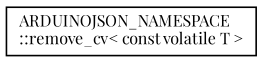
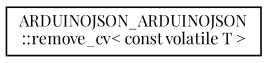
node "ARDUINOJSON_NAMESPACE ::remove_cv< const volatile T >": label "ARDUINOJSON_NAMESPACE ::remove_cv< const volatile T >" -> "ARDUINOJSON_ARDUINOJSON ::remove_cv< const volatile T >"
